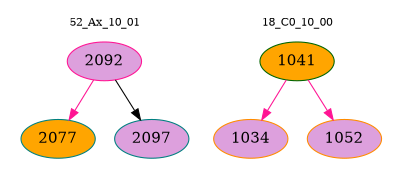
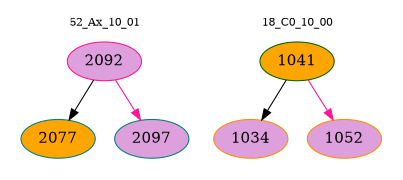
edge "2092" -> "2077": color deeppink -> black
edge "2092" -> "2097": color black -> deeppink
edge "1041" -> "1034": color deeppink -> black
